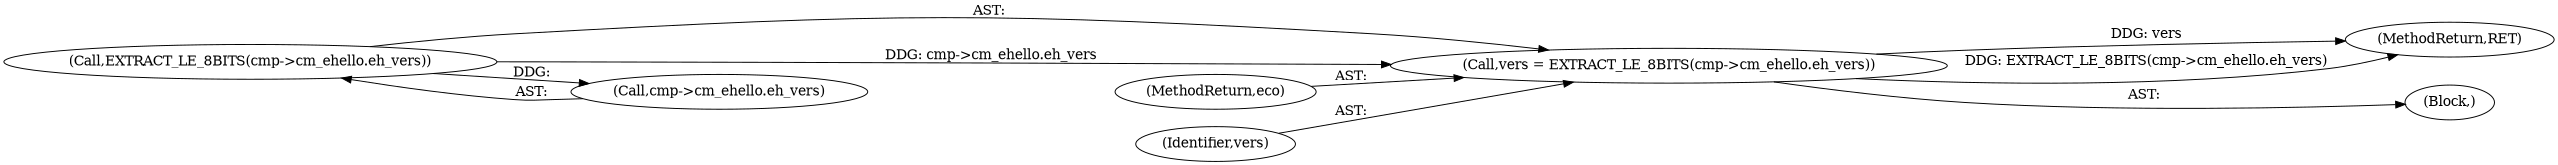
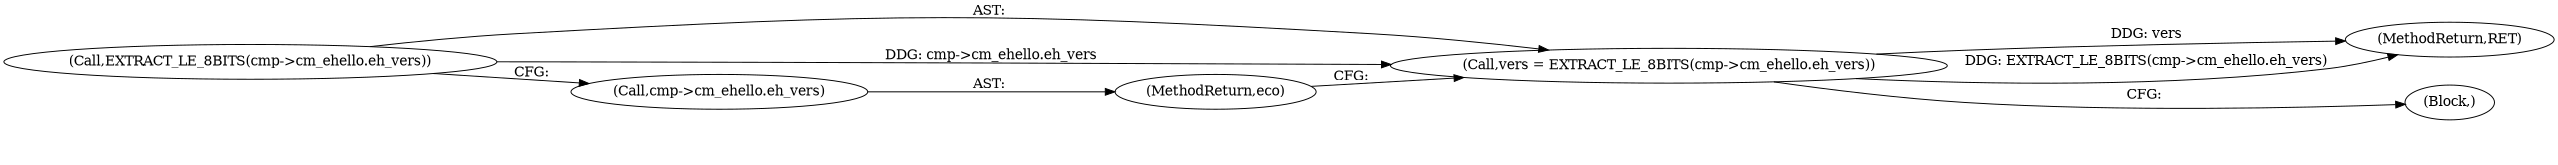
edge "(Call,EXTRACT_LE_8BITS(cmp->cm_ehello.eh_vers))" -> "(Call,cmp->cm_ehello.eh_vers)": label "DDG: " -> "CFG: "
edge "(MethodReturn,eco)" -> "(Call,vers = EXTRACT_LE_8BITS(cmp->cm_ehello.eh_vers))": label "AST: " -> "CFG: "
edge "(Call,cmp->cm_ehello.eh_vers)" -> "(Call,EXTRACT_LE_8BITS(cmp->cm_ehello.eh_vers))": now "(Call,cmp->cm_ehello.eh_vers)" -> "(MethodReturn,eco)"
edge "(Call,vers = EXTRACT_LE_8BITS(cmp->cm_ehello.eh_vers))" -> "(Block,)": label "AST: " -> "CFG: "
node "(Identifier,vers)": removed
